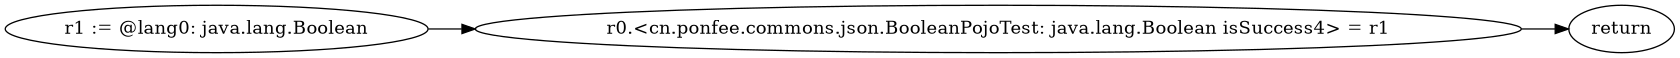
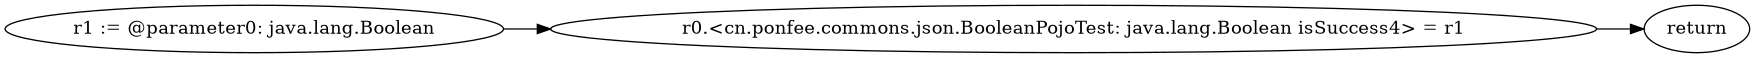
node "r1 := @lang0: java.lang.Boolean": label "r1 := @lang0: java.lang.Boolean" -> "r1 := @parameter0: java.lang.Boolean"
